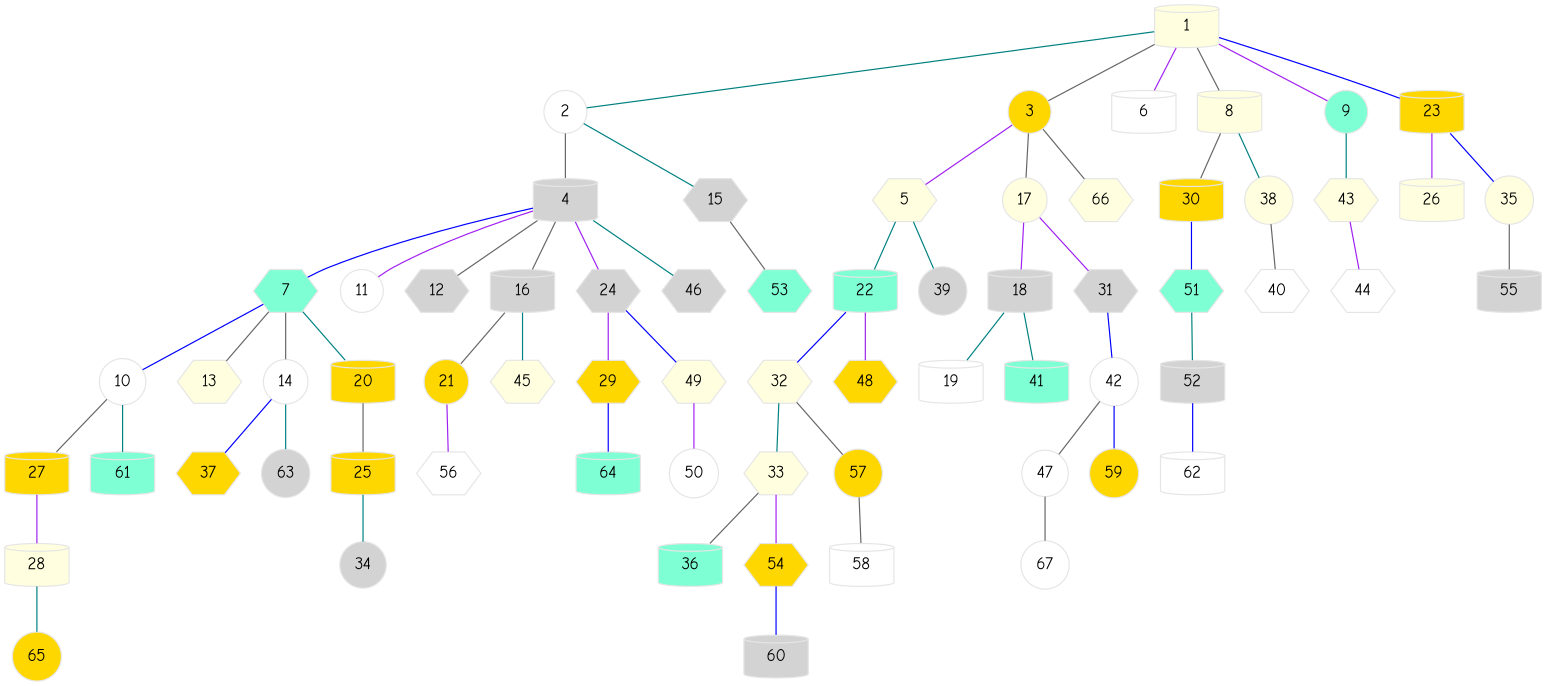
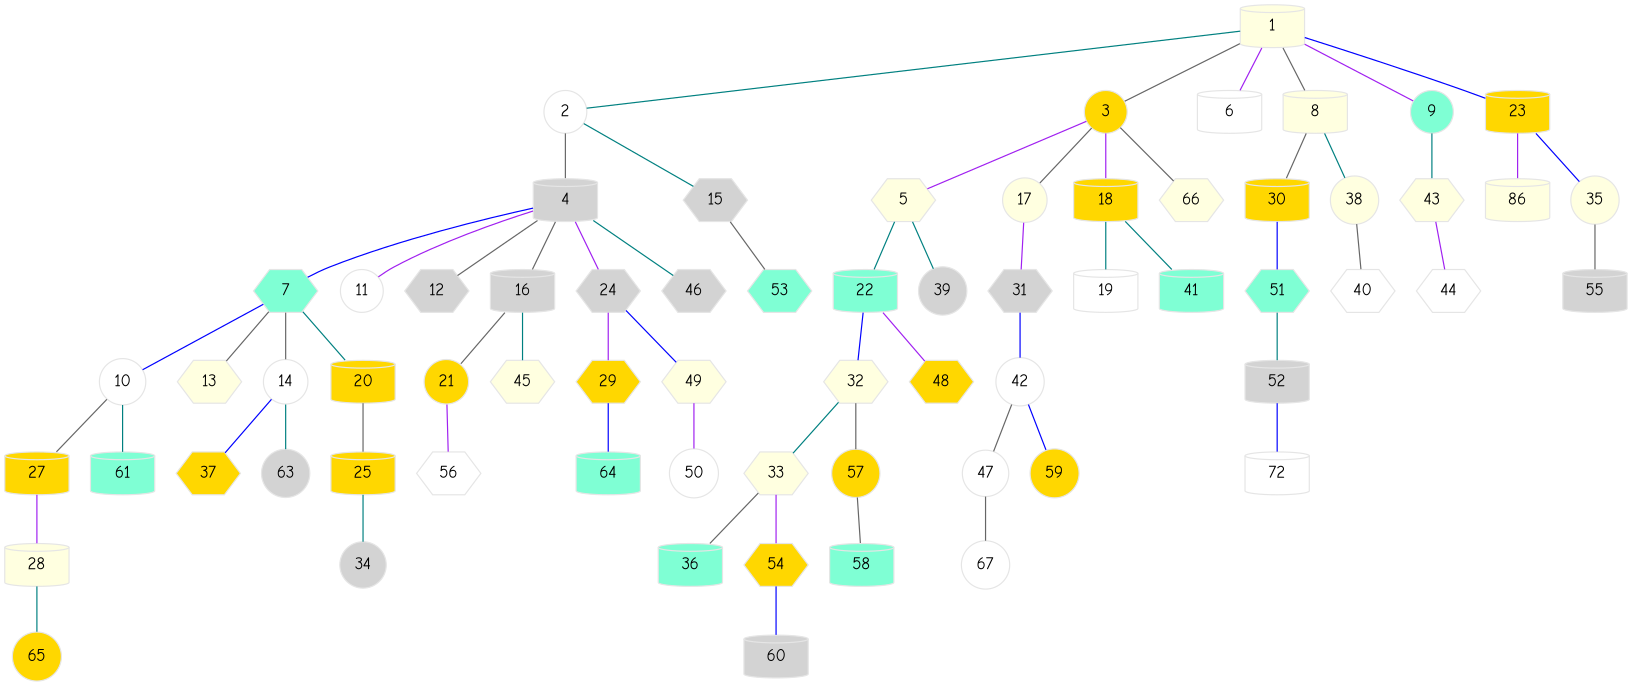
node "26": label "26" -> "86"
edge "17" -- "18": now "3" -- "18"
node "18": fillcolor lightgrey -> gold
node "62": label "62" -> "72"
node "58": fillcolor white -> aquamarine
